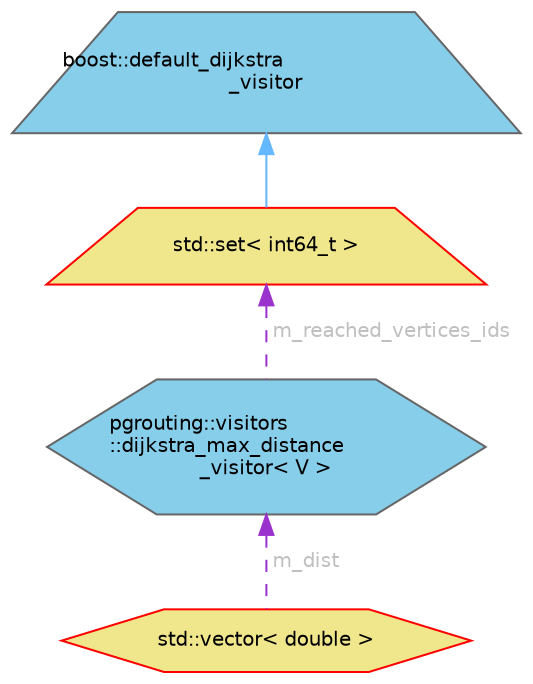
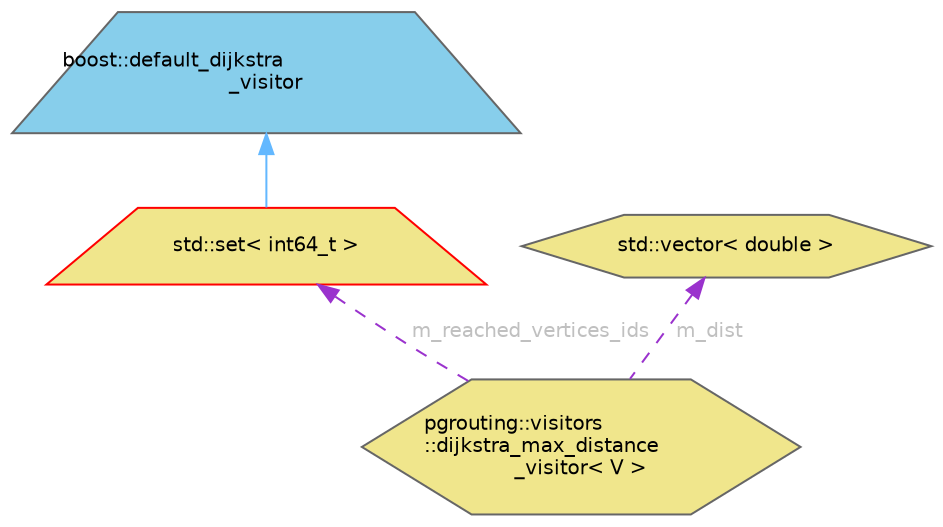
node "pgrouting::visitors ::dijkstra_max_distance _visitor< V >": fillcolor skyblue -> khaki
edge "std::vector< double >" -> "pgrouting::visitors ::dijkstra_max_distance _visitor< V >": reversed
node "std::vector< double >": color red -> gray40
